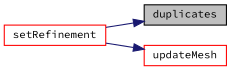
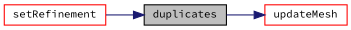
edge "setRefinement" -> "updateMesh": now "duplicates" -> "updateMesh"
